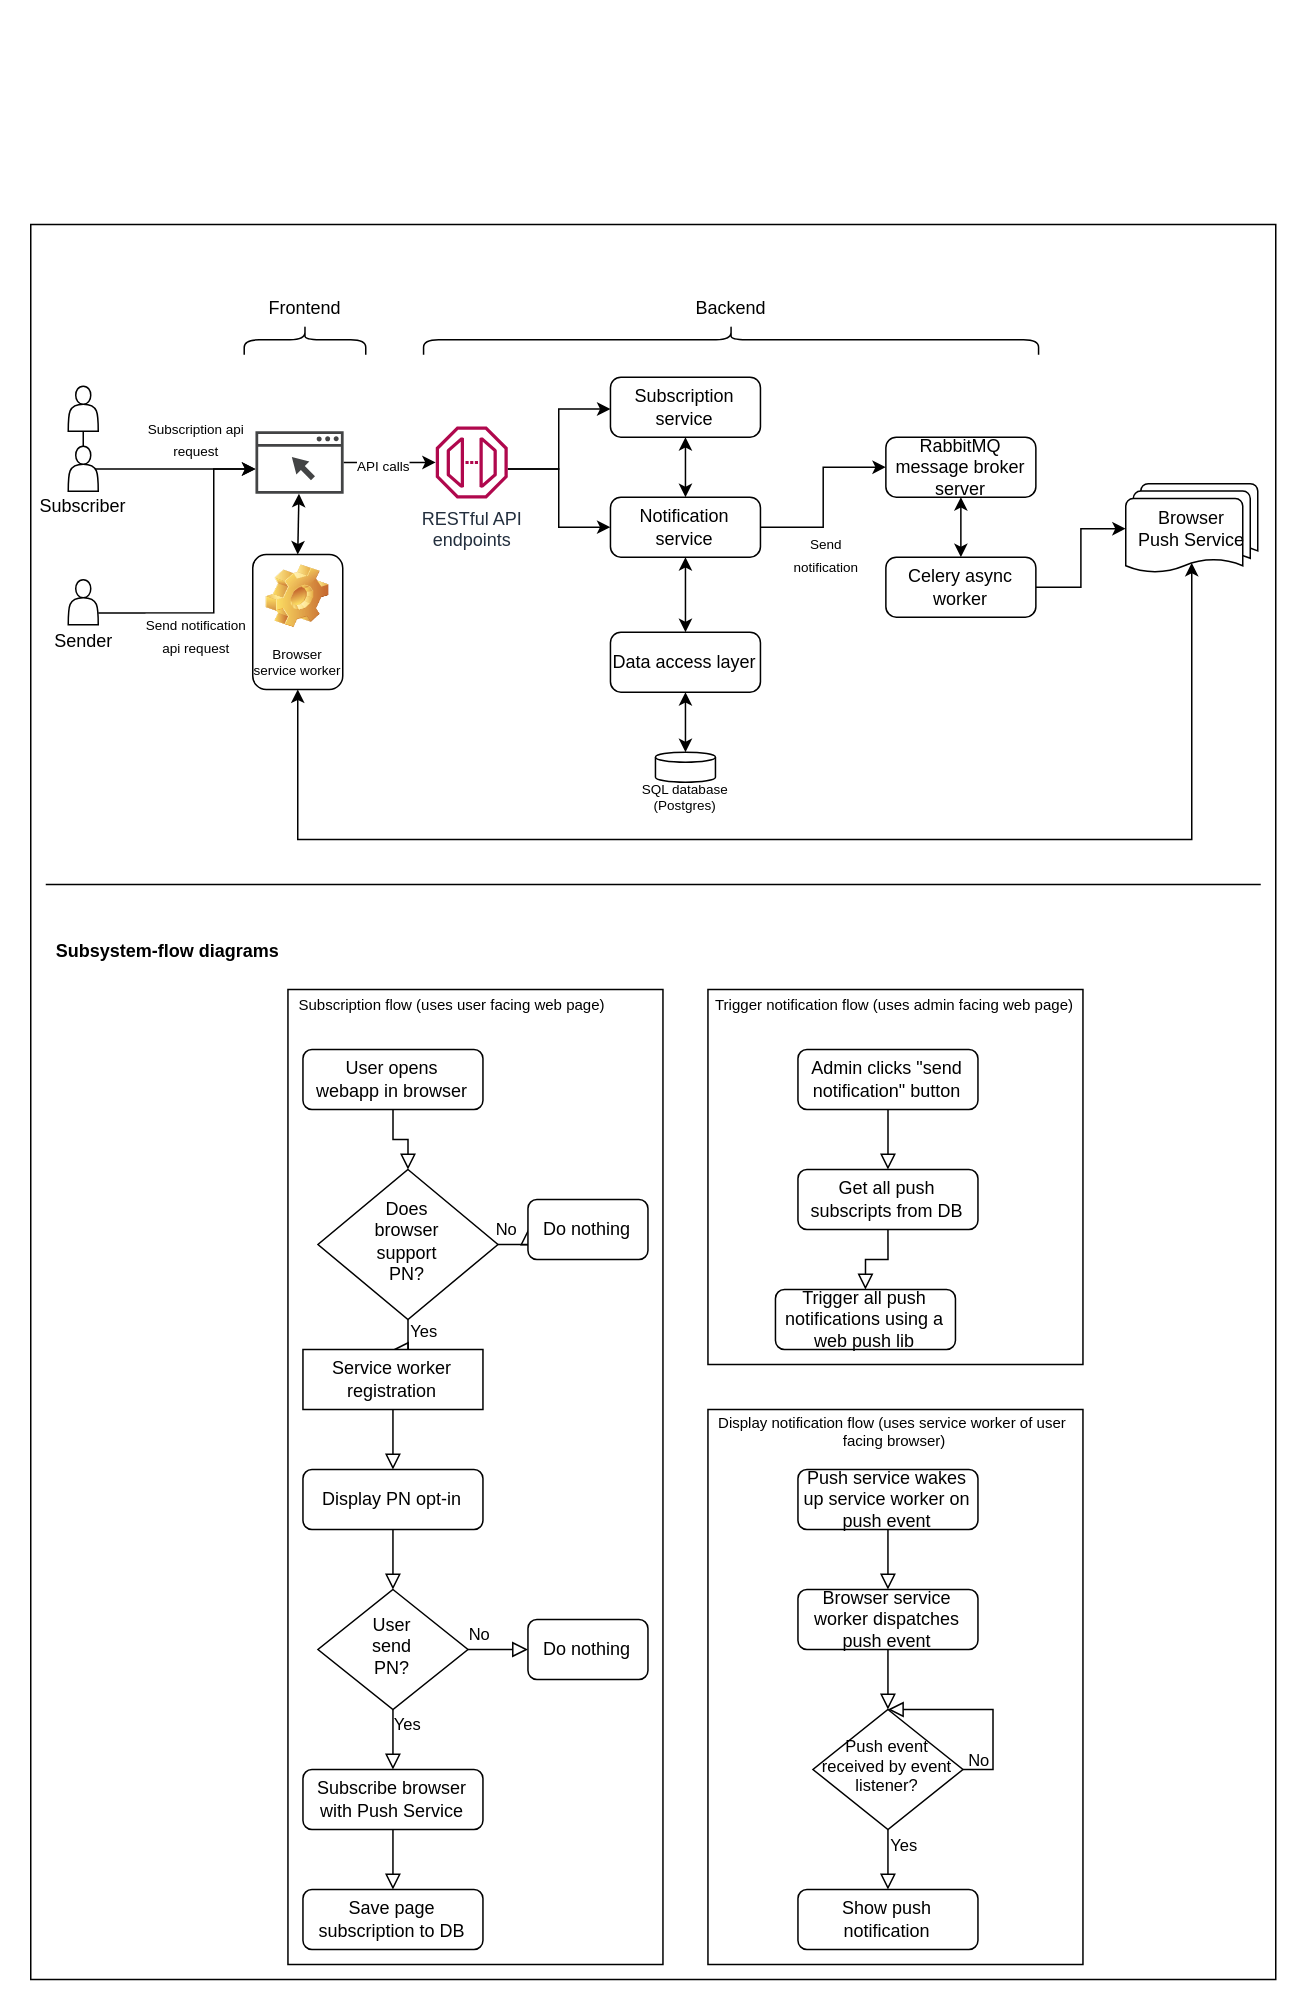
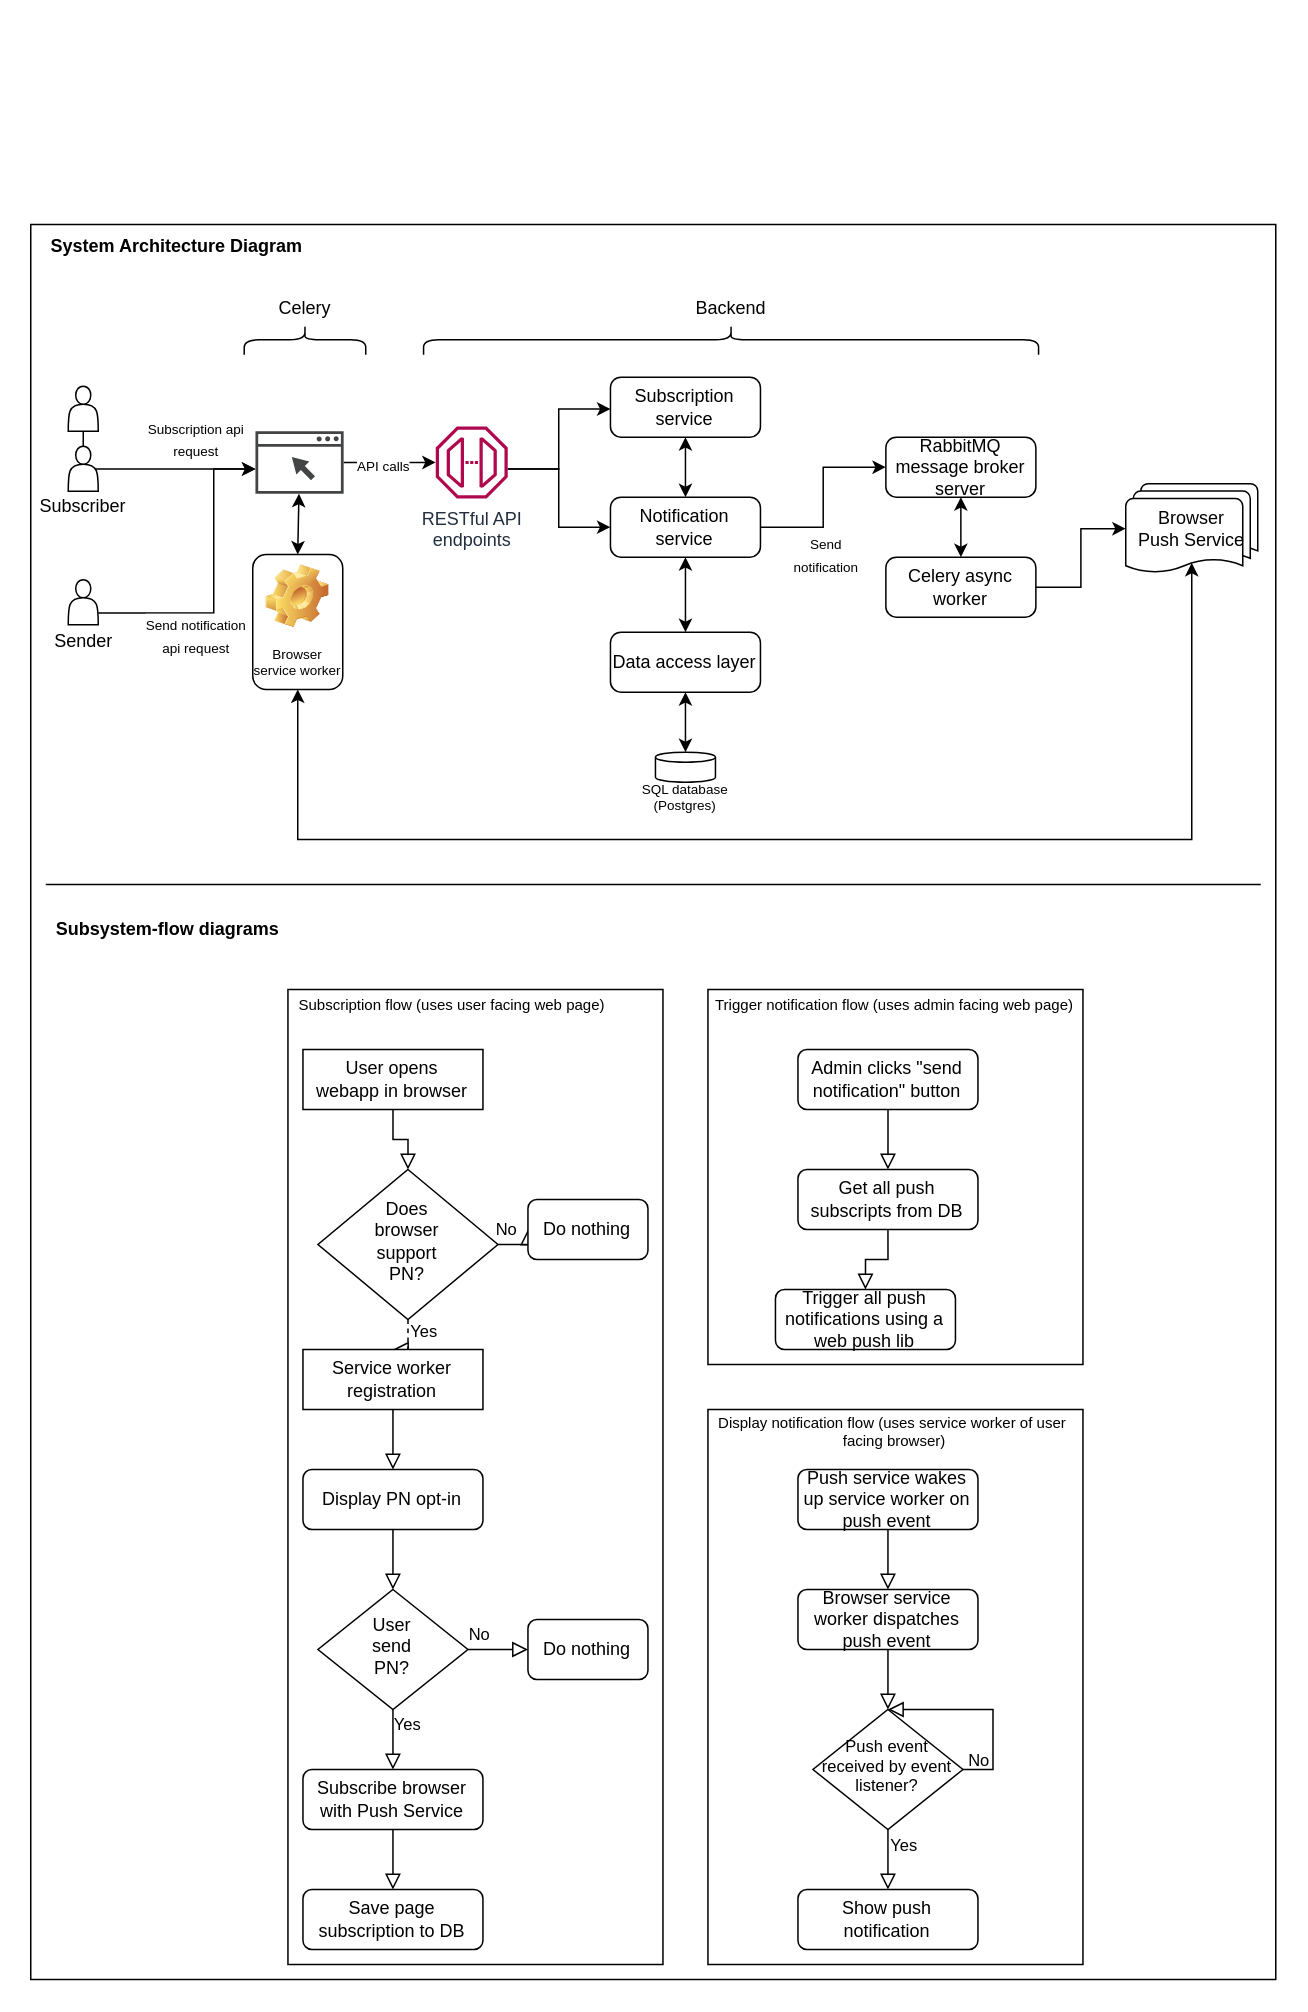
node "System Architecture Diagram": added
node "Frontend": label "Frontend" -> "Celery"
node "Subsystem-flow diagrams": moved (168, 952) -> (168, 929)
node "User opens webapp in browser": shape rounded rectangle -> rectangle
edge "Does browser support PN?" -> "Service worker registration": style solid -> dashed
